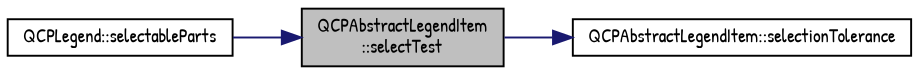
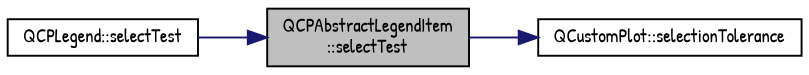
node "QCPLegend::selectableParts": label "QCPLegend::selectableParts" -> "QCPLegend::selectTest"
node "QCPAbstractLegendItem::selectionTolerance": label "QCPAbstractLegendItem::selectionTolerance" -> "QCustomPlot::selectionTolerance"
